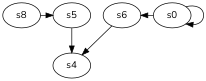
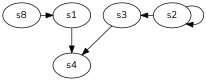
node "s5": label "s5" -> "s1"
node "s6": label "s6" -> "s3"
node "s0": label "s0" -> "s2"
